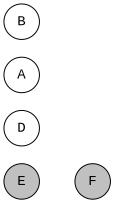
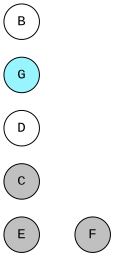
node "G": added
node "A": removed
node "C": added
